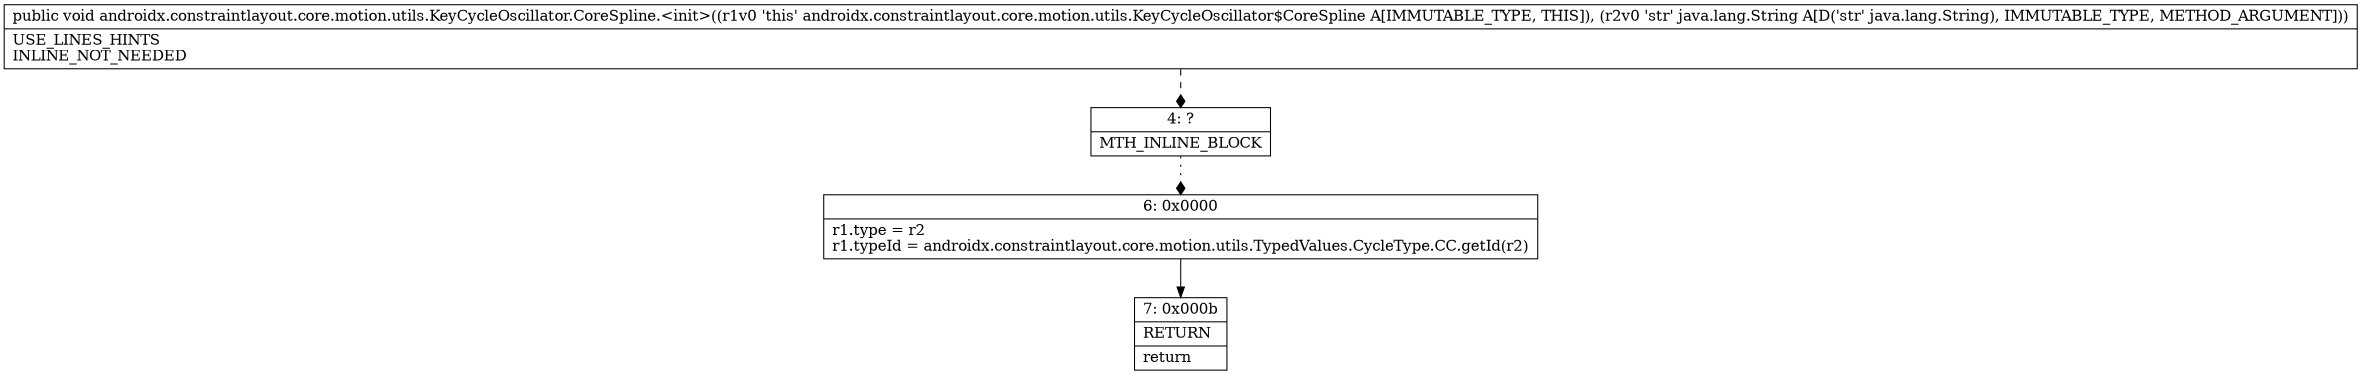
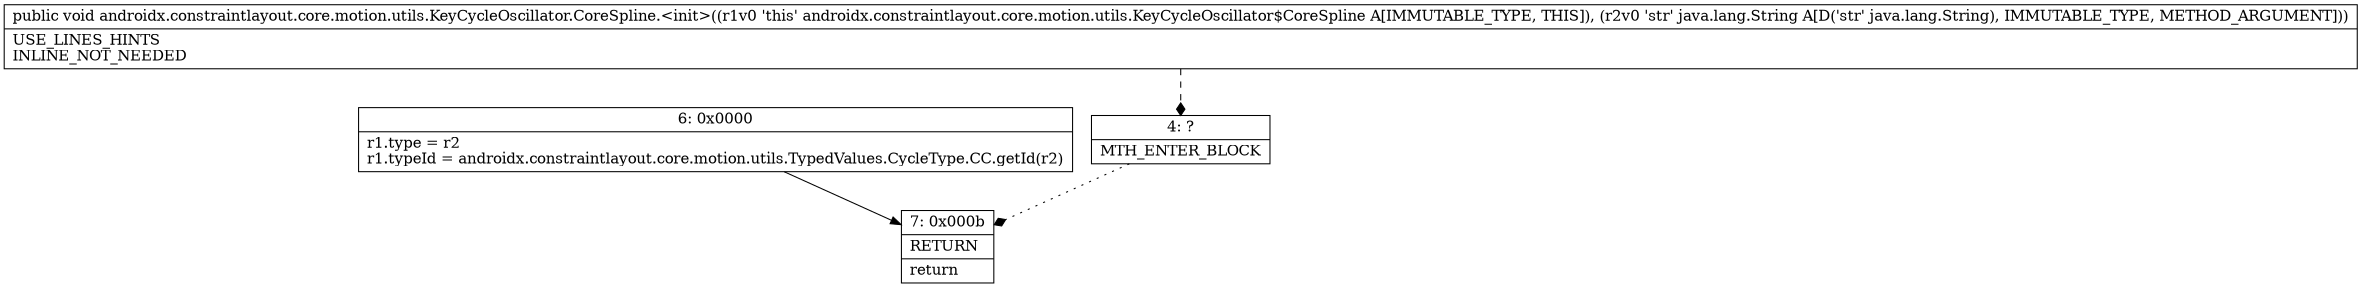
node "4: ?": text "MTH_INLINE_BLOCK" -> "MTH_ENTER_BLOCK"
edge "4: ?" -> "6: 0x0000": now "4: ?" -> "7: 0x000b"
